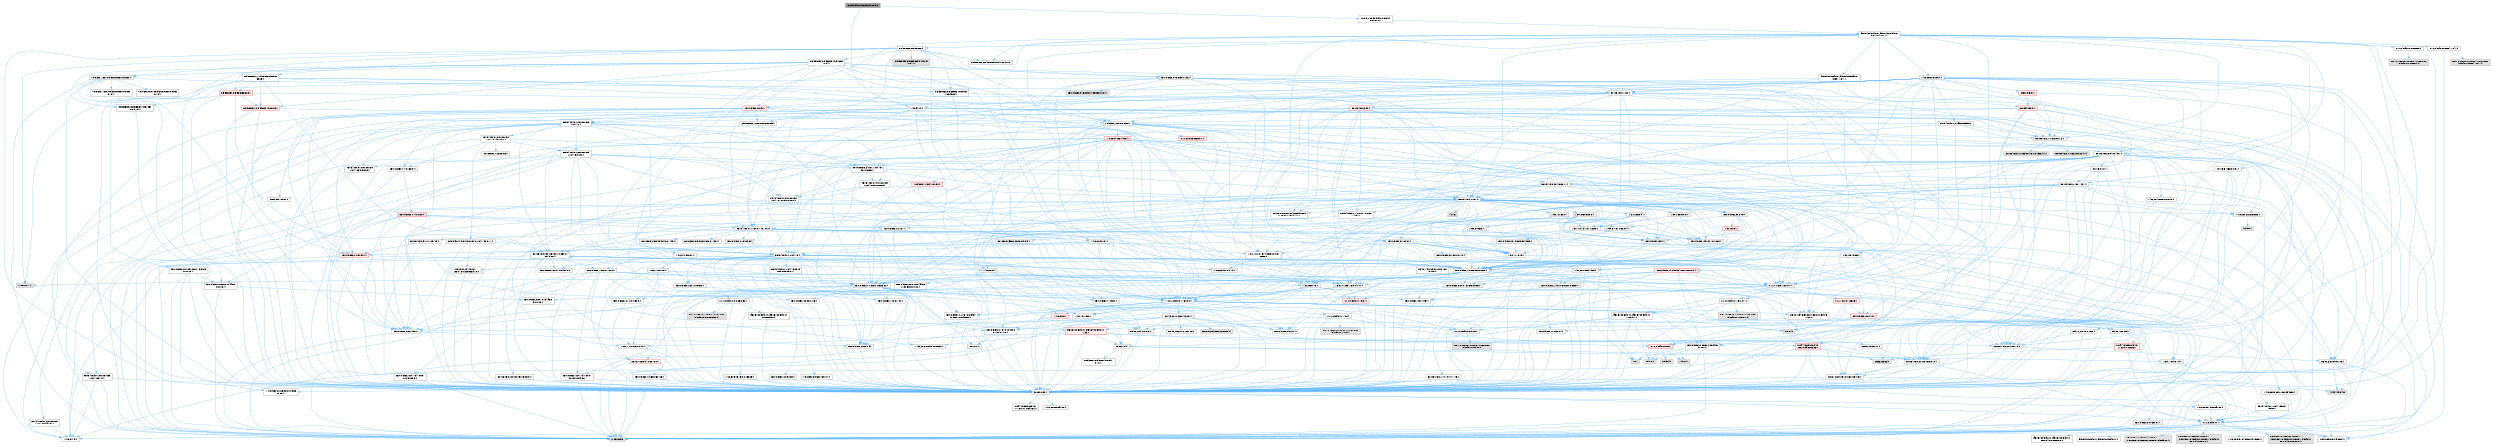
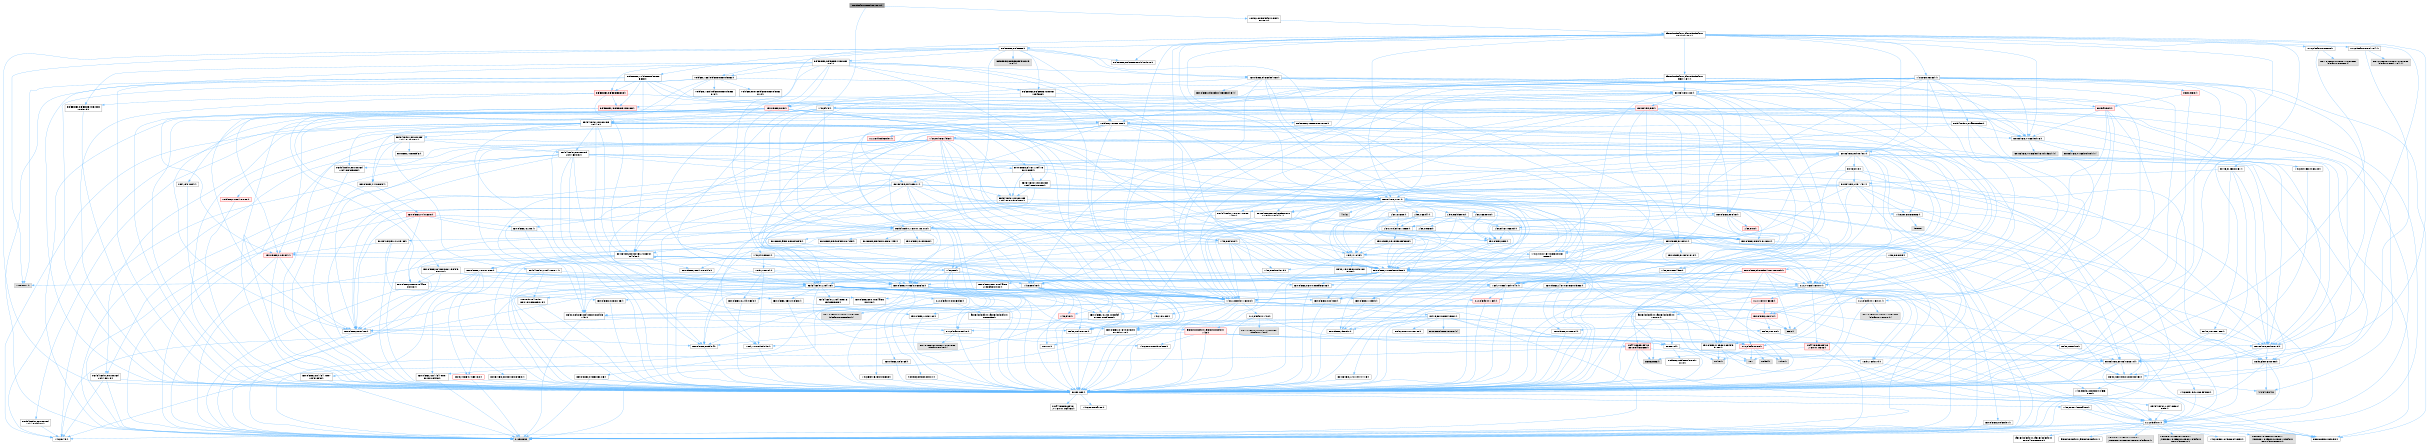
node "IOSPlatformCrashContext/ArchiveProxy.h": label "IOSPlatformCrashContext/ArchiveProxy.h" -> "Serialization/ArchiveProxy.h"
edge "Serialization/Archive.h" -> "Templates/UnrealTemplate.h": removed
